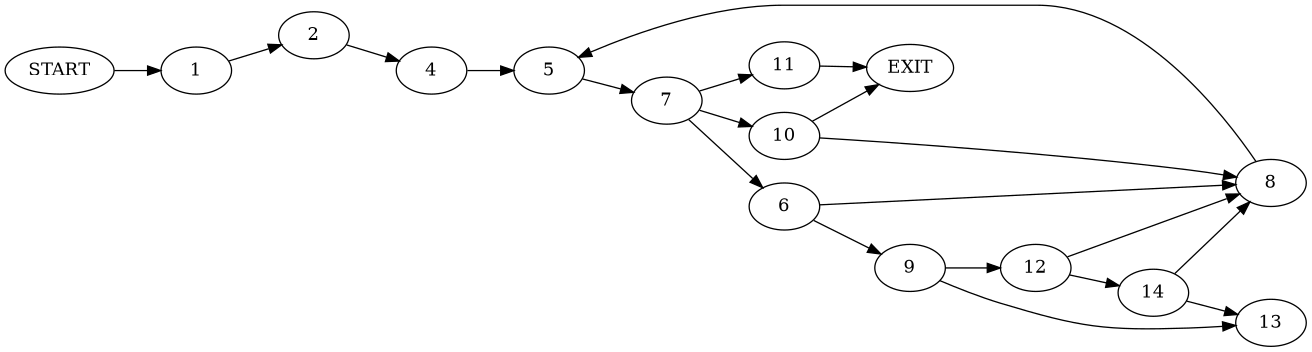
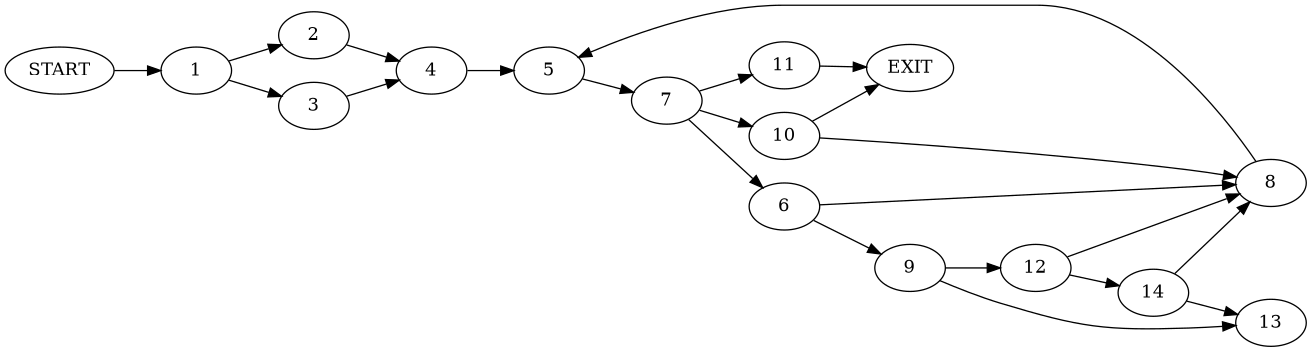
node "3": added
